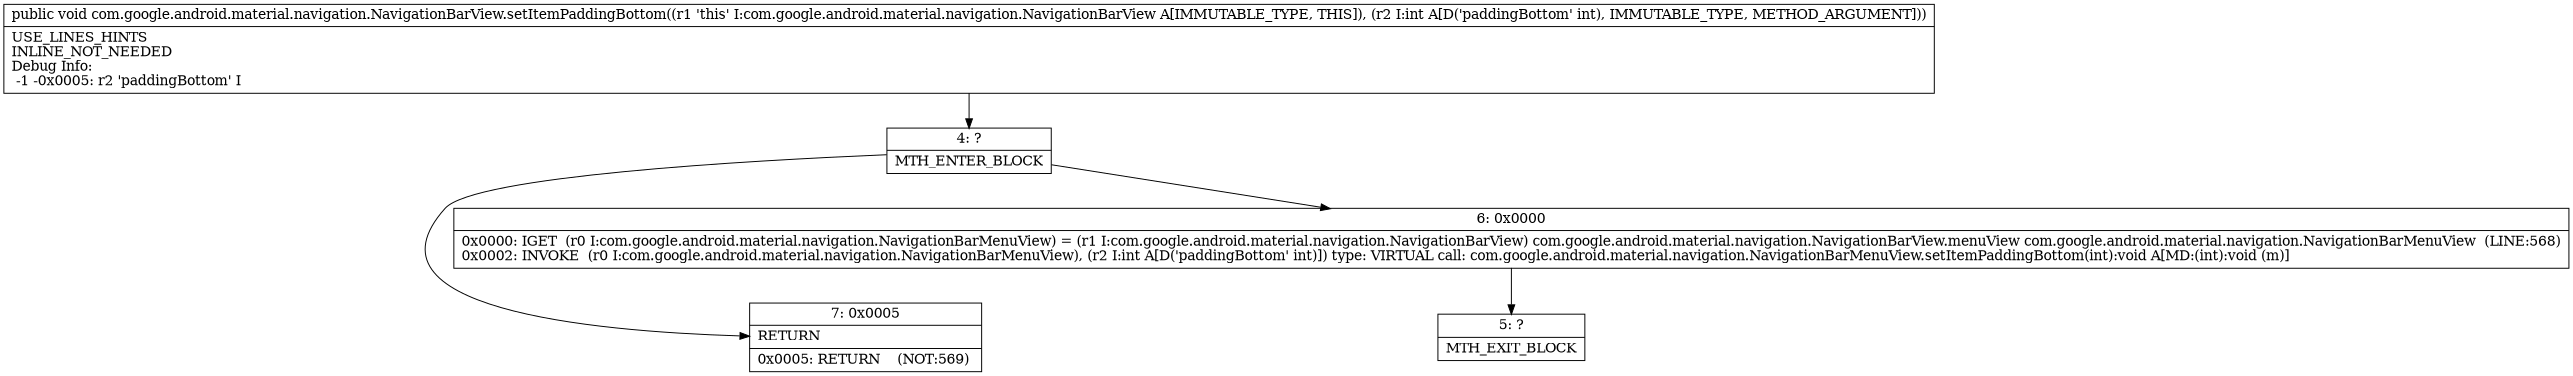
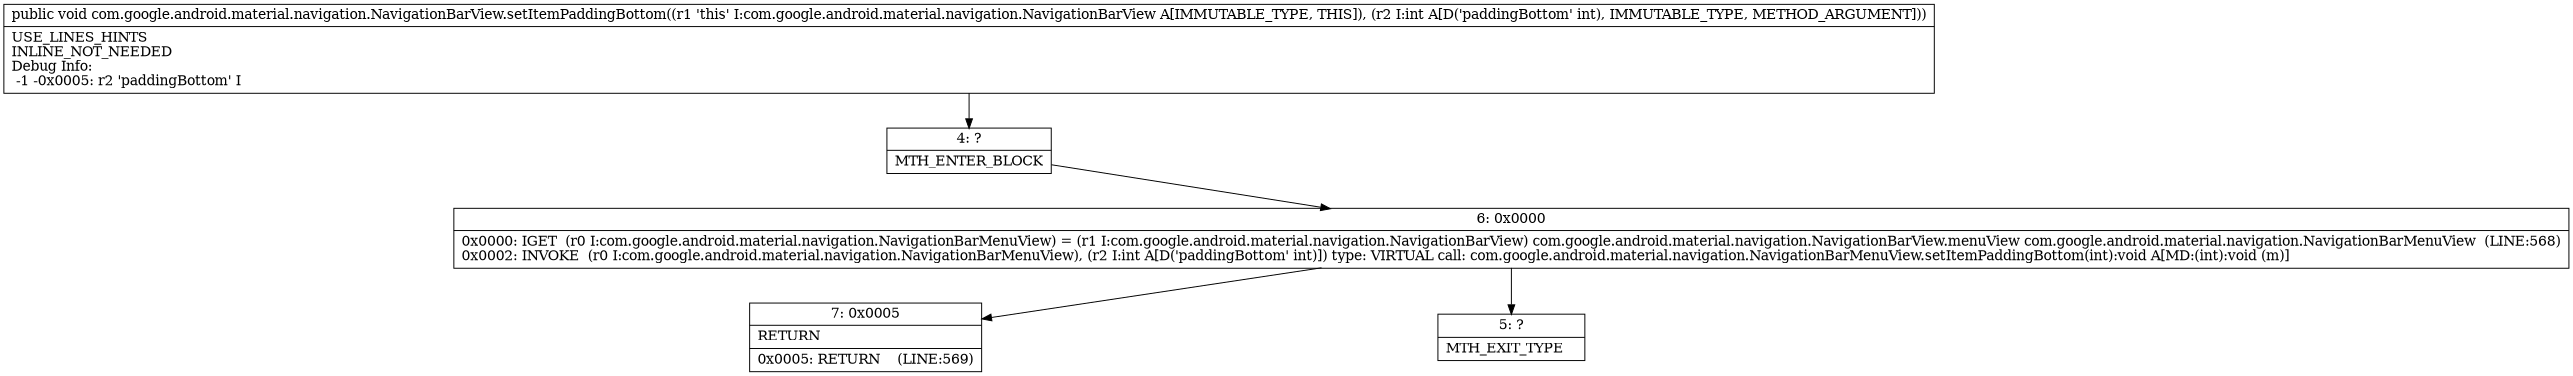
edge "4: ?" -> "7: 0x0005": now "6: 0x0000" -> "7: 0x0005"
node "5: ?": text "MTH_EXIT_BLOCK" -> "MTH_EXIT_TYPE"
node "7: 0x0005": text "0x0005: RETURN    (NOT:569)" -> "0x0005: RETURN    (LINE:569)"
